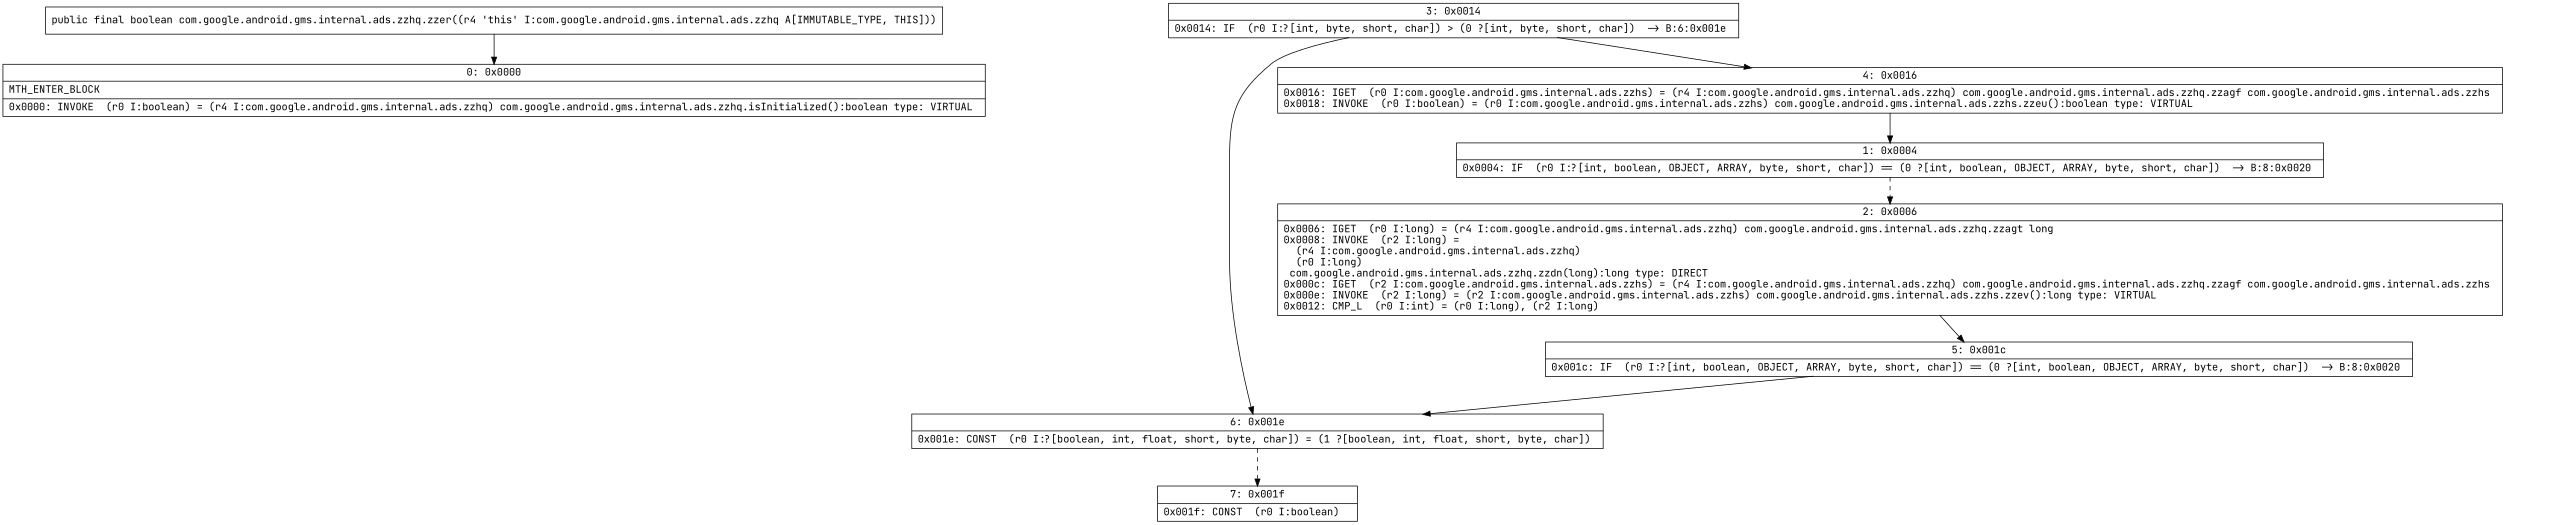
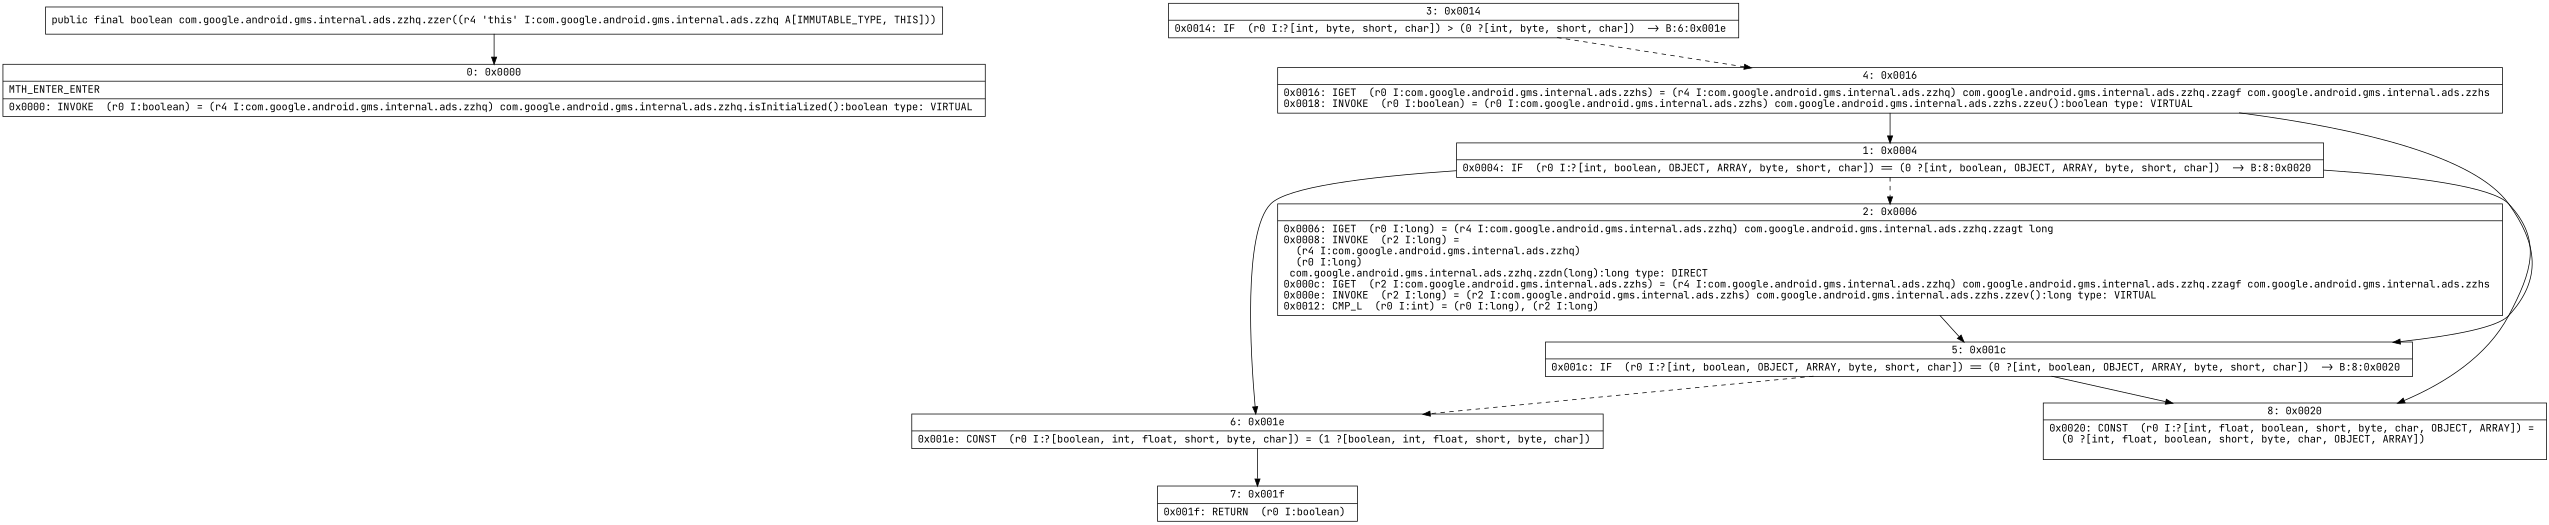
edge "3: 0x0014" -> "4: 0x0016": style solid -> dashed
node "0: 0x0000": text "MTH_ENTER_BLOCK" -> "MTH_ENTER_ENTER"
edge "4: 0x0016" -> "5: 0x001c": added
edge "3: 0x0014" -> "6: 0x001e": now "1: 0x0004" -> "6: 0x001e"
edge "5: 0x001c" -> "6: 0x001e": style solid -> dashed
node "8: 0x0020": added
edge "6: 0x001e" -> "7: 0x001f": style dashed -> solid
node "7: 0x001f": text "0x001f: CONST  (r0 I:boolean)" -> "0x001f: RETURN  (r0 I:boolean)"
